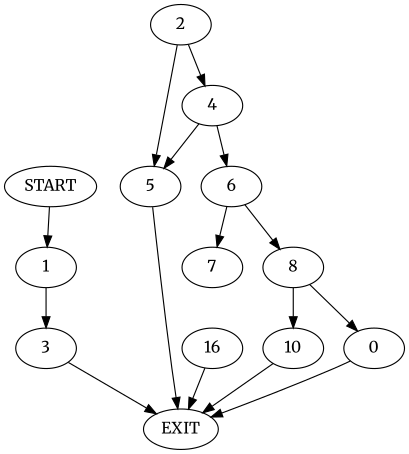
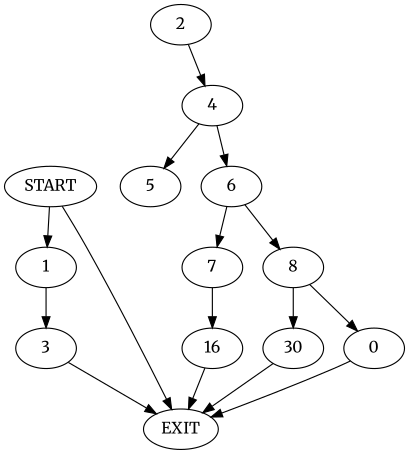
edge "2" -> "5": removed
edge "7" -> "16": added
edge "5" -> "EXIT": now "START" -> "EXIT"
node "10": label "10" -> "30"
